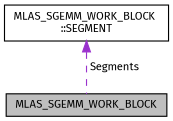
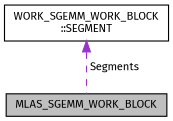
node "MLAS_SGEMM_WORK_BLOCK ::SEGMENT": label "MLAS_SGEMM_WORK_BLOCK ::SEGMENT" -> "WORK_SGEMM_WORK_BLOCK ::SEGMENT"
